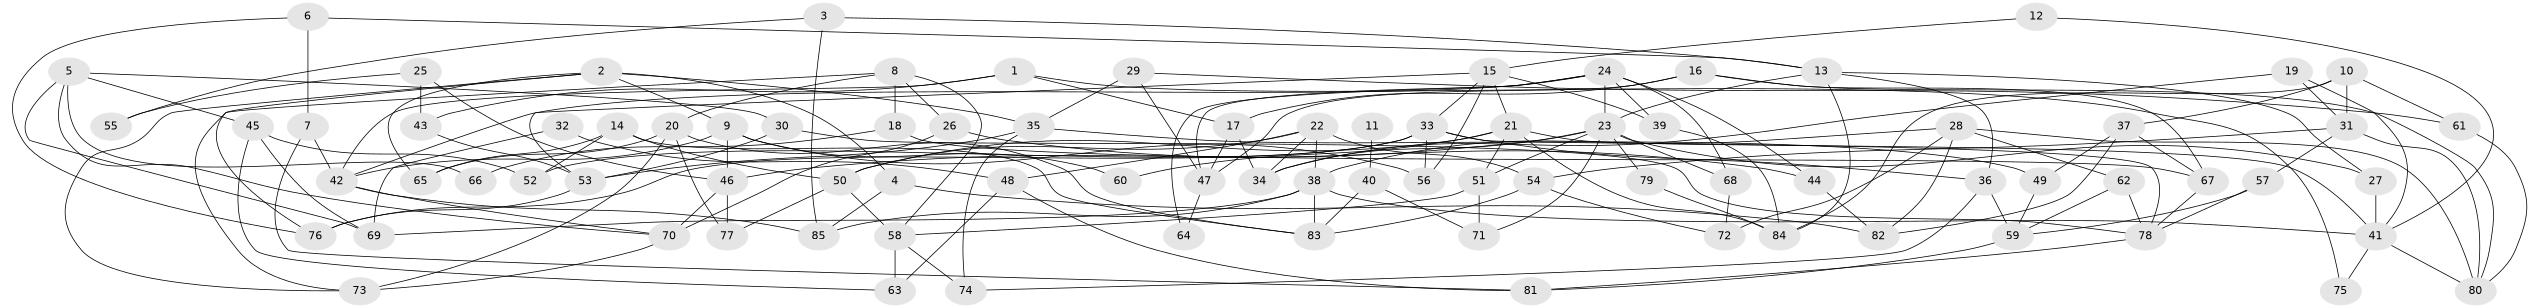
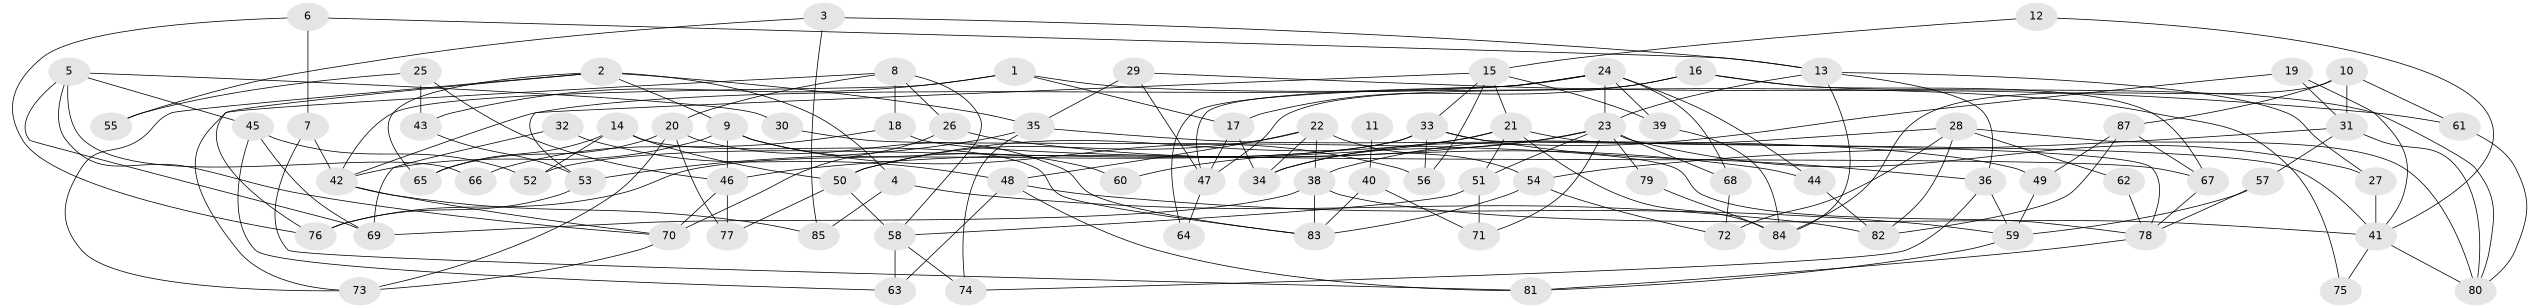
node "37": label "37" -> "87"
edge "30" -- "53": removed
edge "62" -- "59": now "48" -- "59"
edge "38" -- "85": removed
